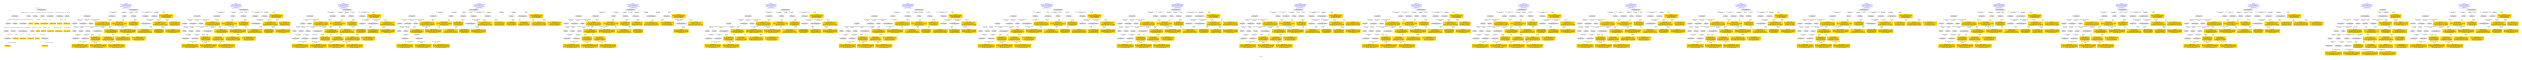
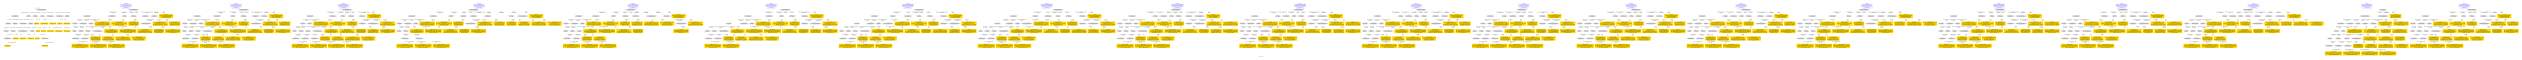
node "Object Title": fillcolor gold -> lightgray
